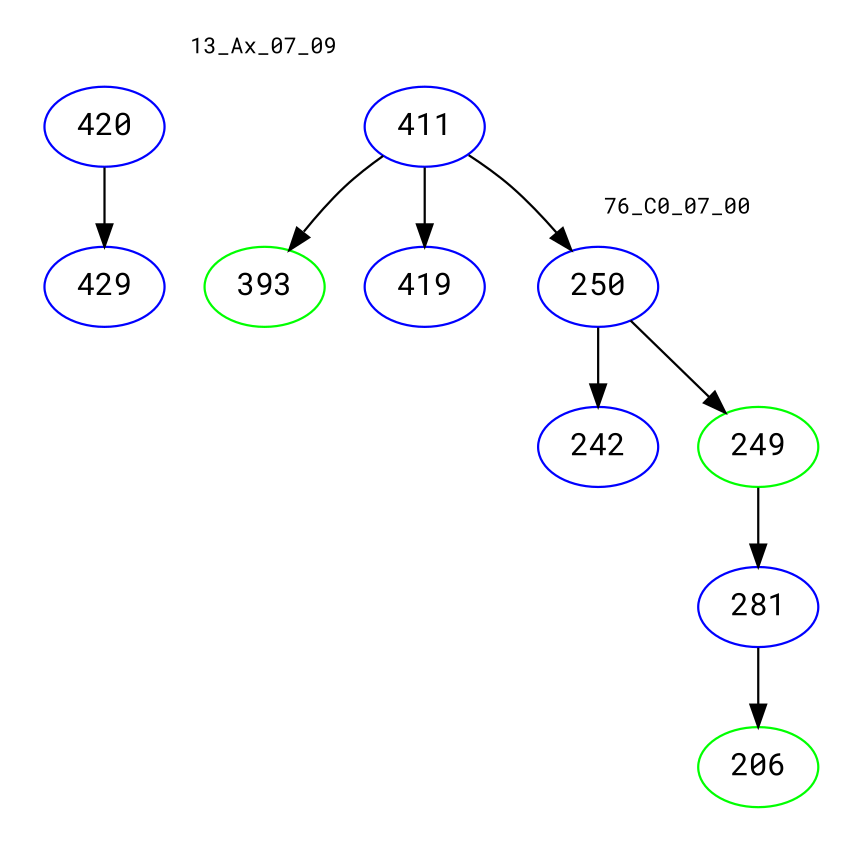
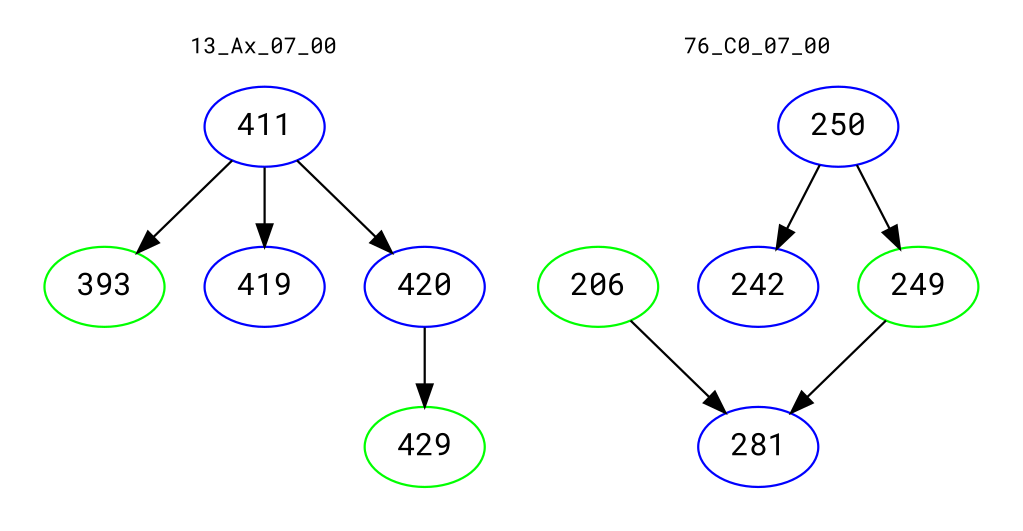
cluster "13_Ax_07_09": label "13_Ax_07_09" -> "13_Ax_07_00"
edge "411" -> "250": now "411" -> "420"
node "429": color blue -> green
edge "281" -> "206": reversed
